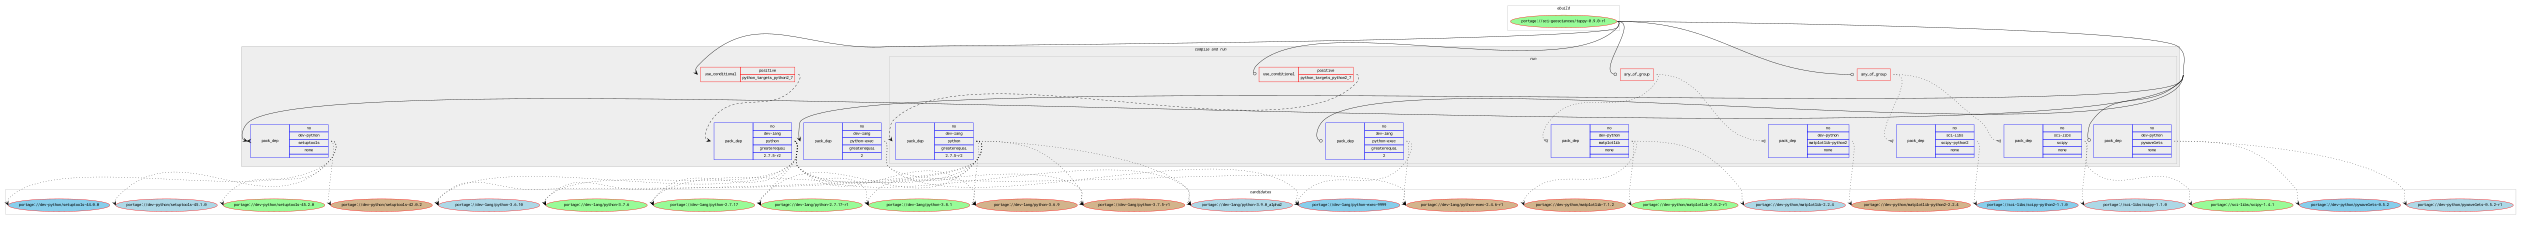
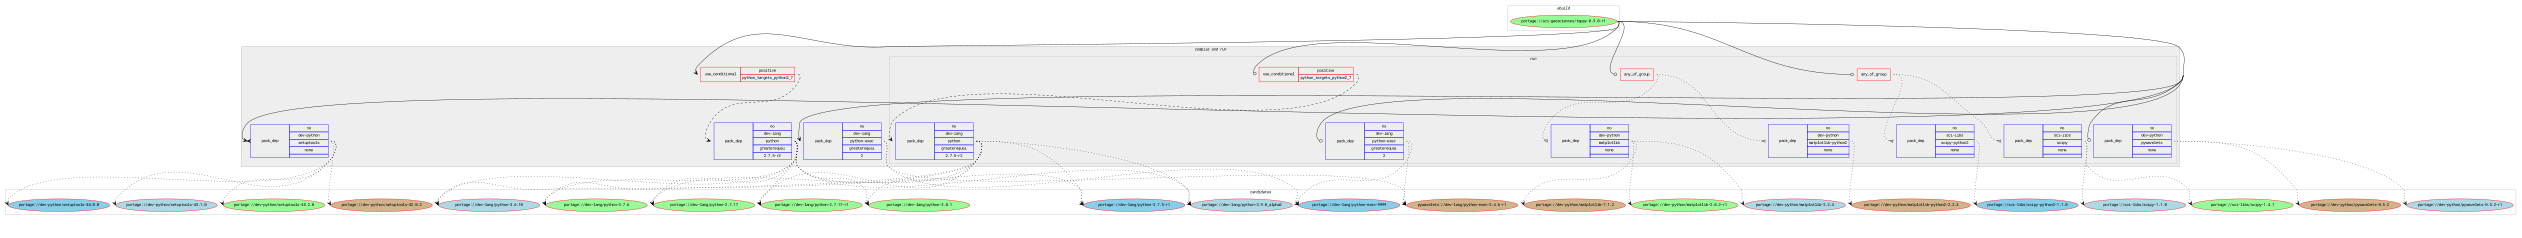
node "portage://dev-lang/python-3.6.9": removed
node "portage://dev-lang/python-3.7.5-r1": fillcolor tan -> skyblue
node "portage://dev-lang/python-exec-2.4.6-r1": label "portage://dev-lang/python-exec-2.4.6-r1" -> "pywavelets://dev-lang/python-exec-2.4.6-r1"
node "portage://dev-python/pywavelets-0.5.2": fillcolor skyblue -> tan
